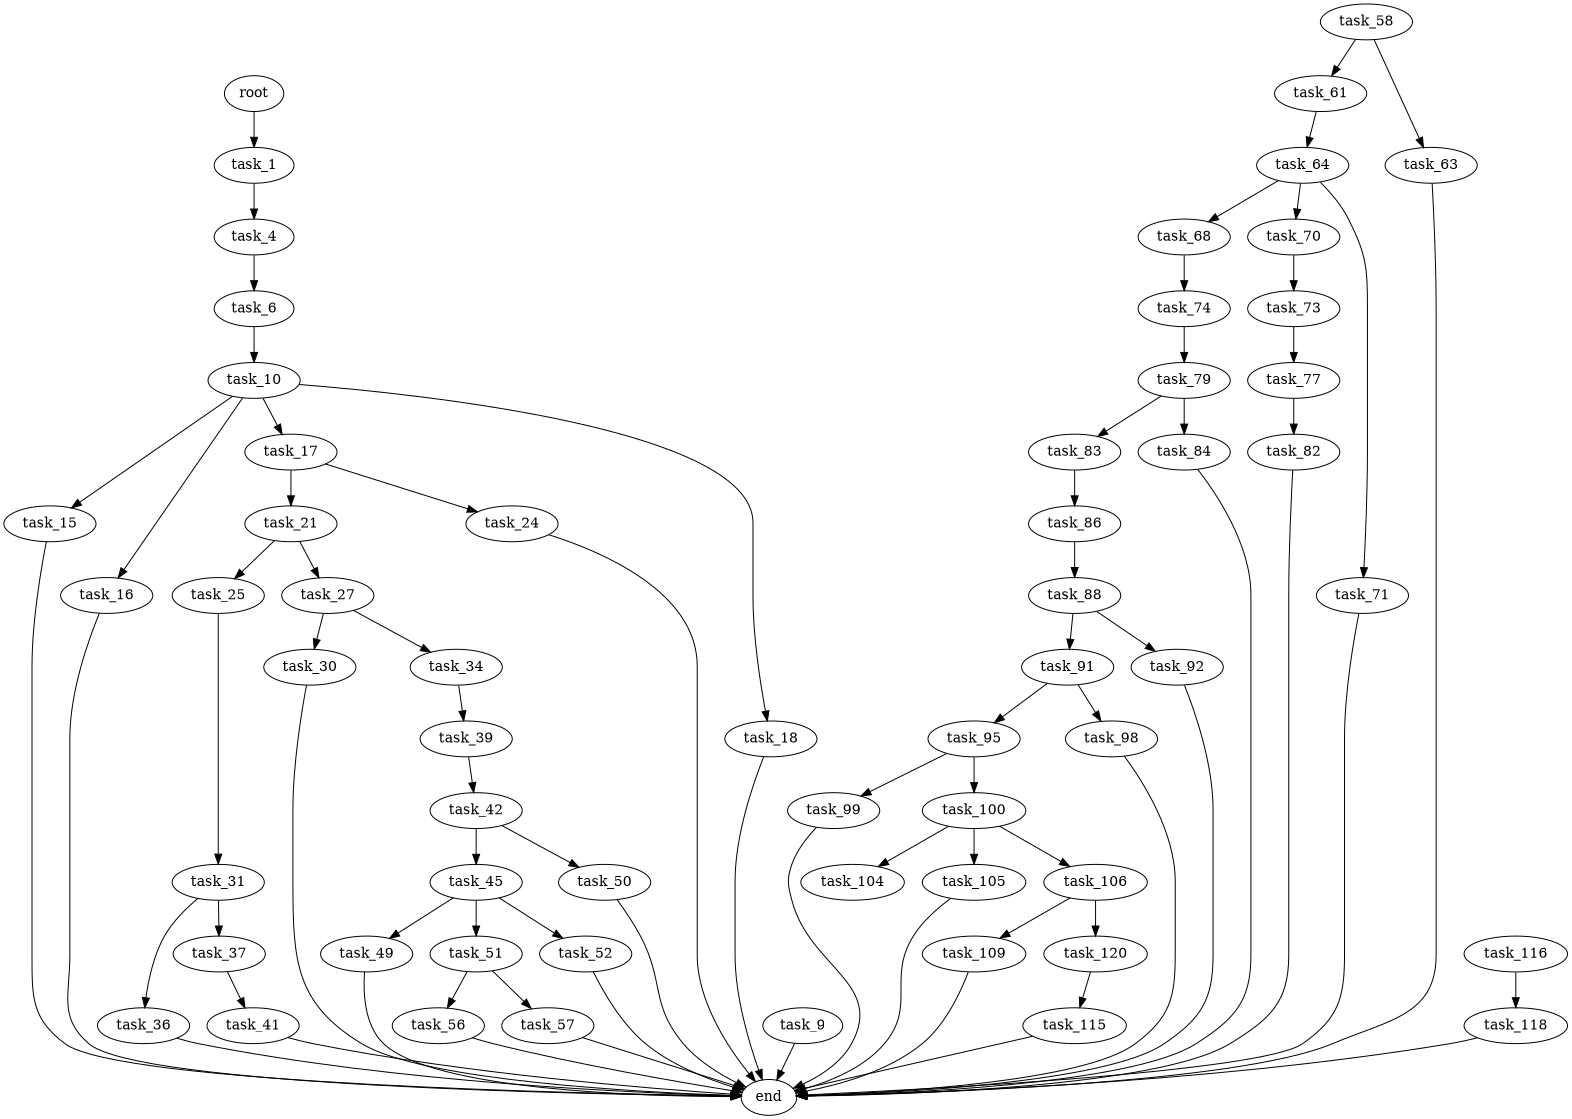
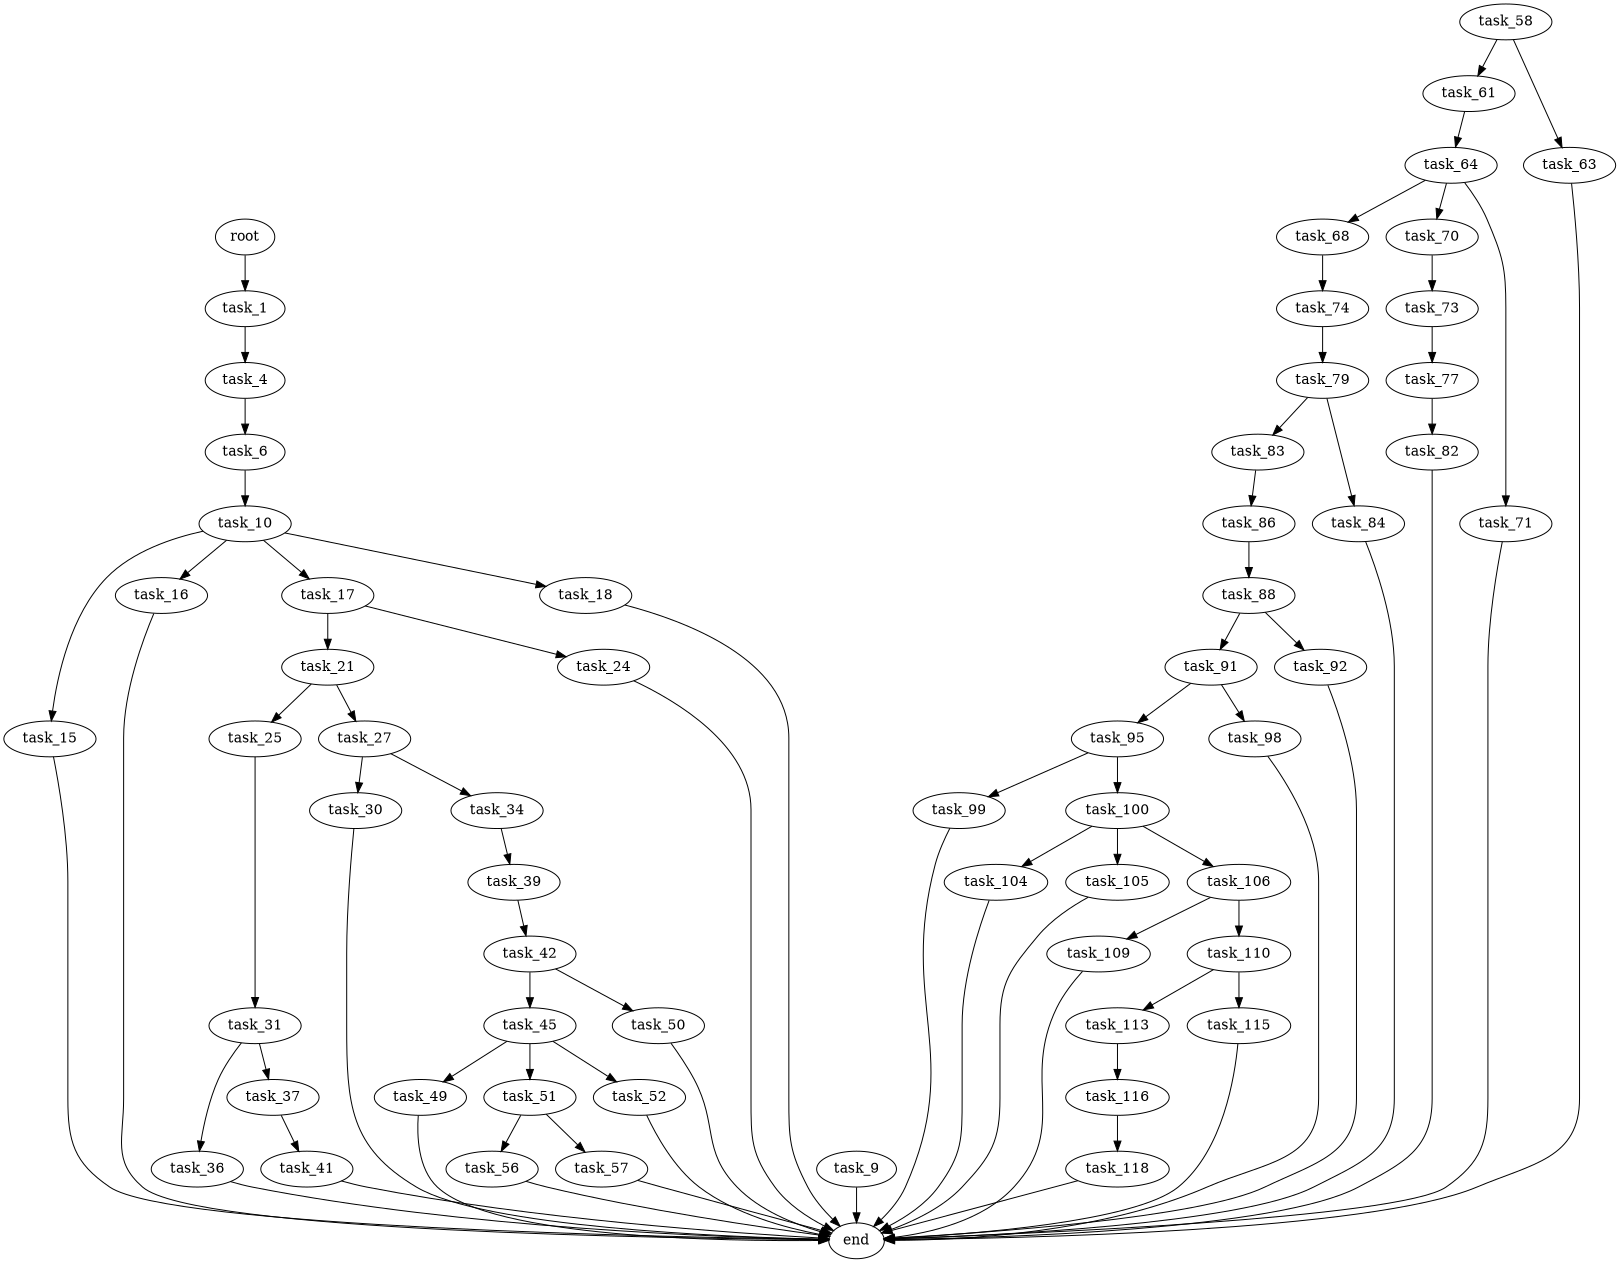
node "task_120": label "task_120" -> "task_110"
node "task_113": added
edge "task_104" -> "end": added
